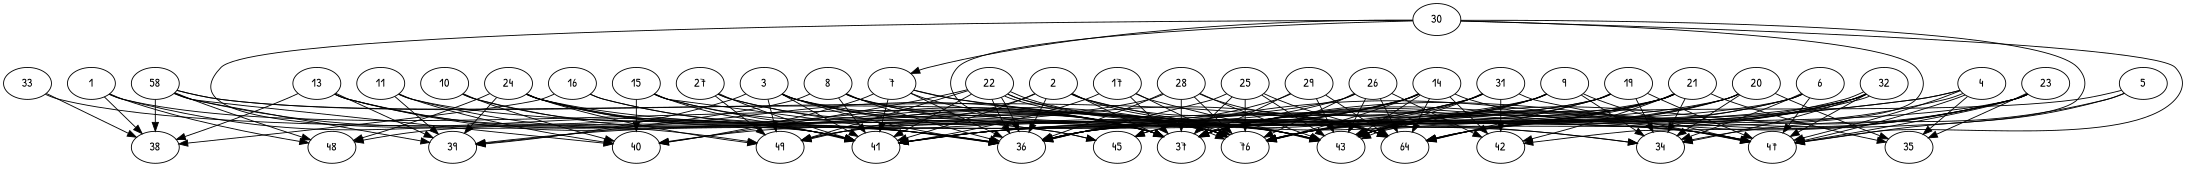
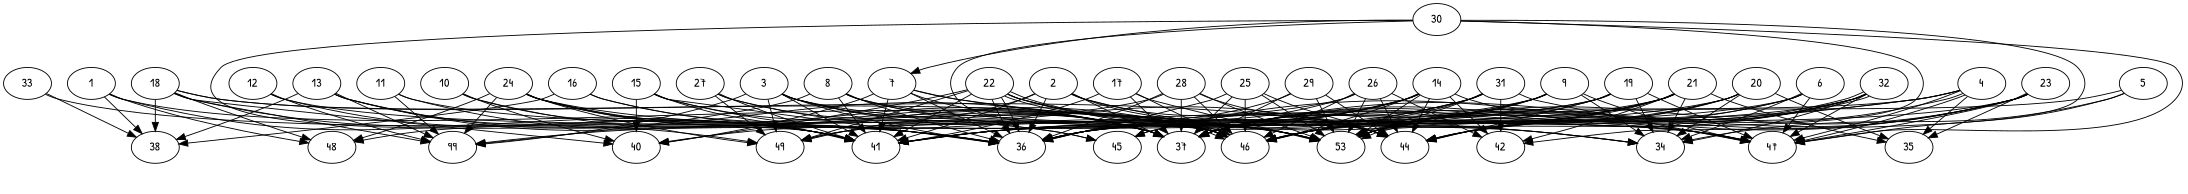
node "58": label "58" -> "18"
node "12": added
edge "4" -> "37": added
edge "11" -> "40": removed
edge "22" -> "34": added
node "39": label "39" -> "99"
node "76": label "76" -> "46"
node "43": label "43" -> "53"
node "64": label "64" -> "44"
